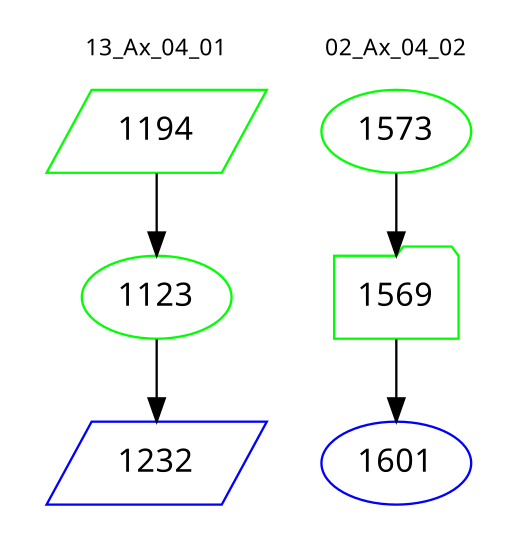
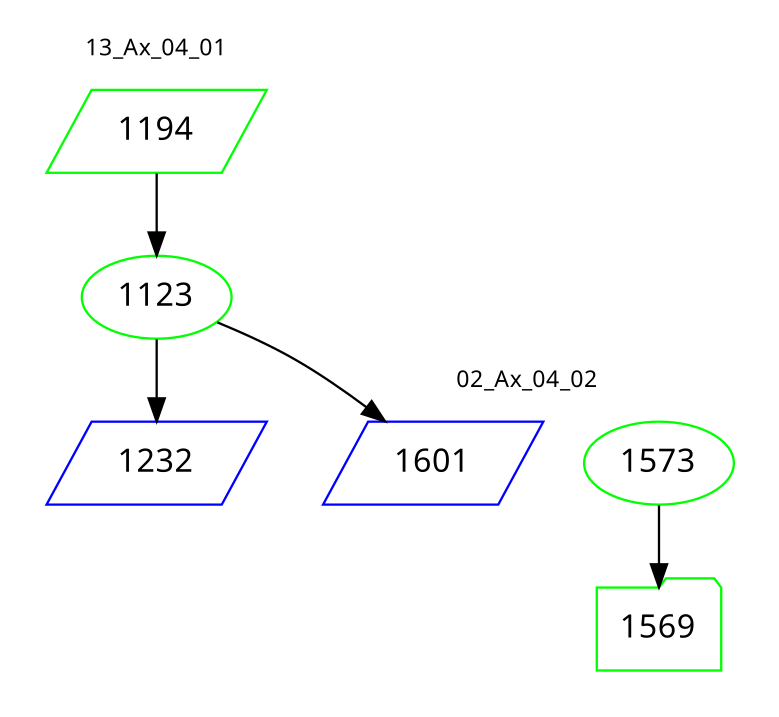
edge "1569" -> "1601": now "1123" -> "1601"
node "1601": shape ellipse -> parallelogram
